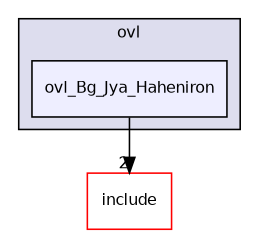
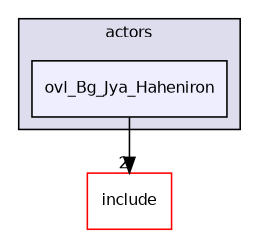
cluster "ovl": label "ovl" -> "actors"
